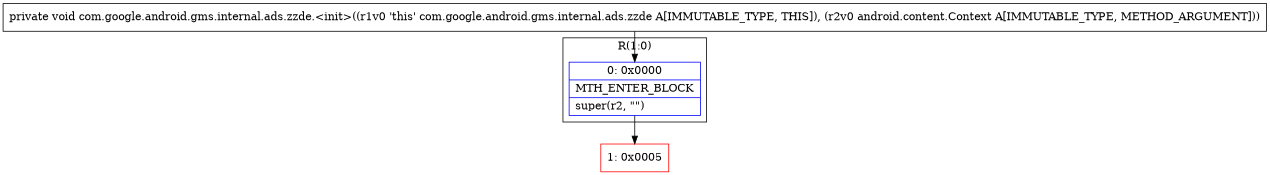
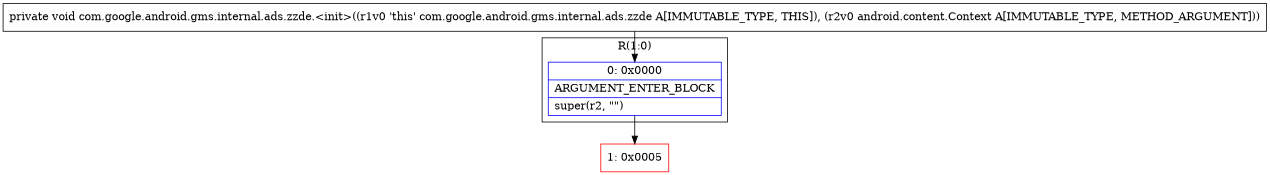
node "0: 0x0000": text "MTH_ENTER_BLOCK" -> "ARGUMENT_ENTER_BLOCK"
